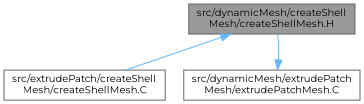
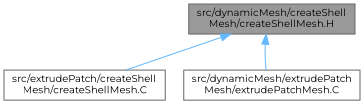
edge "src/dynamicMesh/createShell Mesh/createShellMesh.H" -> "src/dynamicMesh/extrudePatch Mesh/extrudePatchMesh.C": reversed
